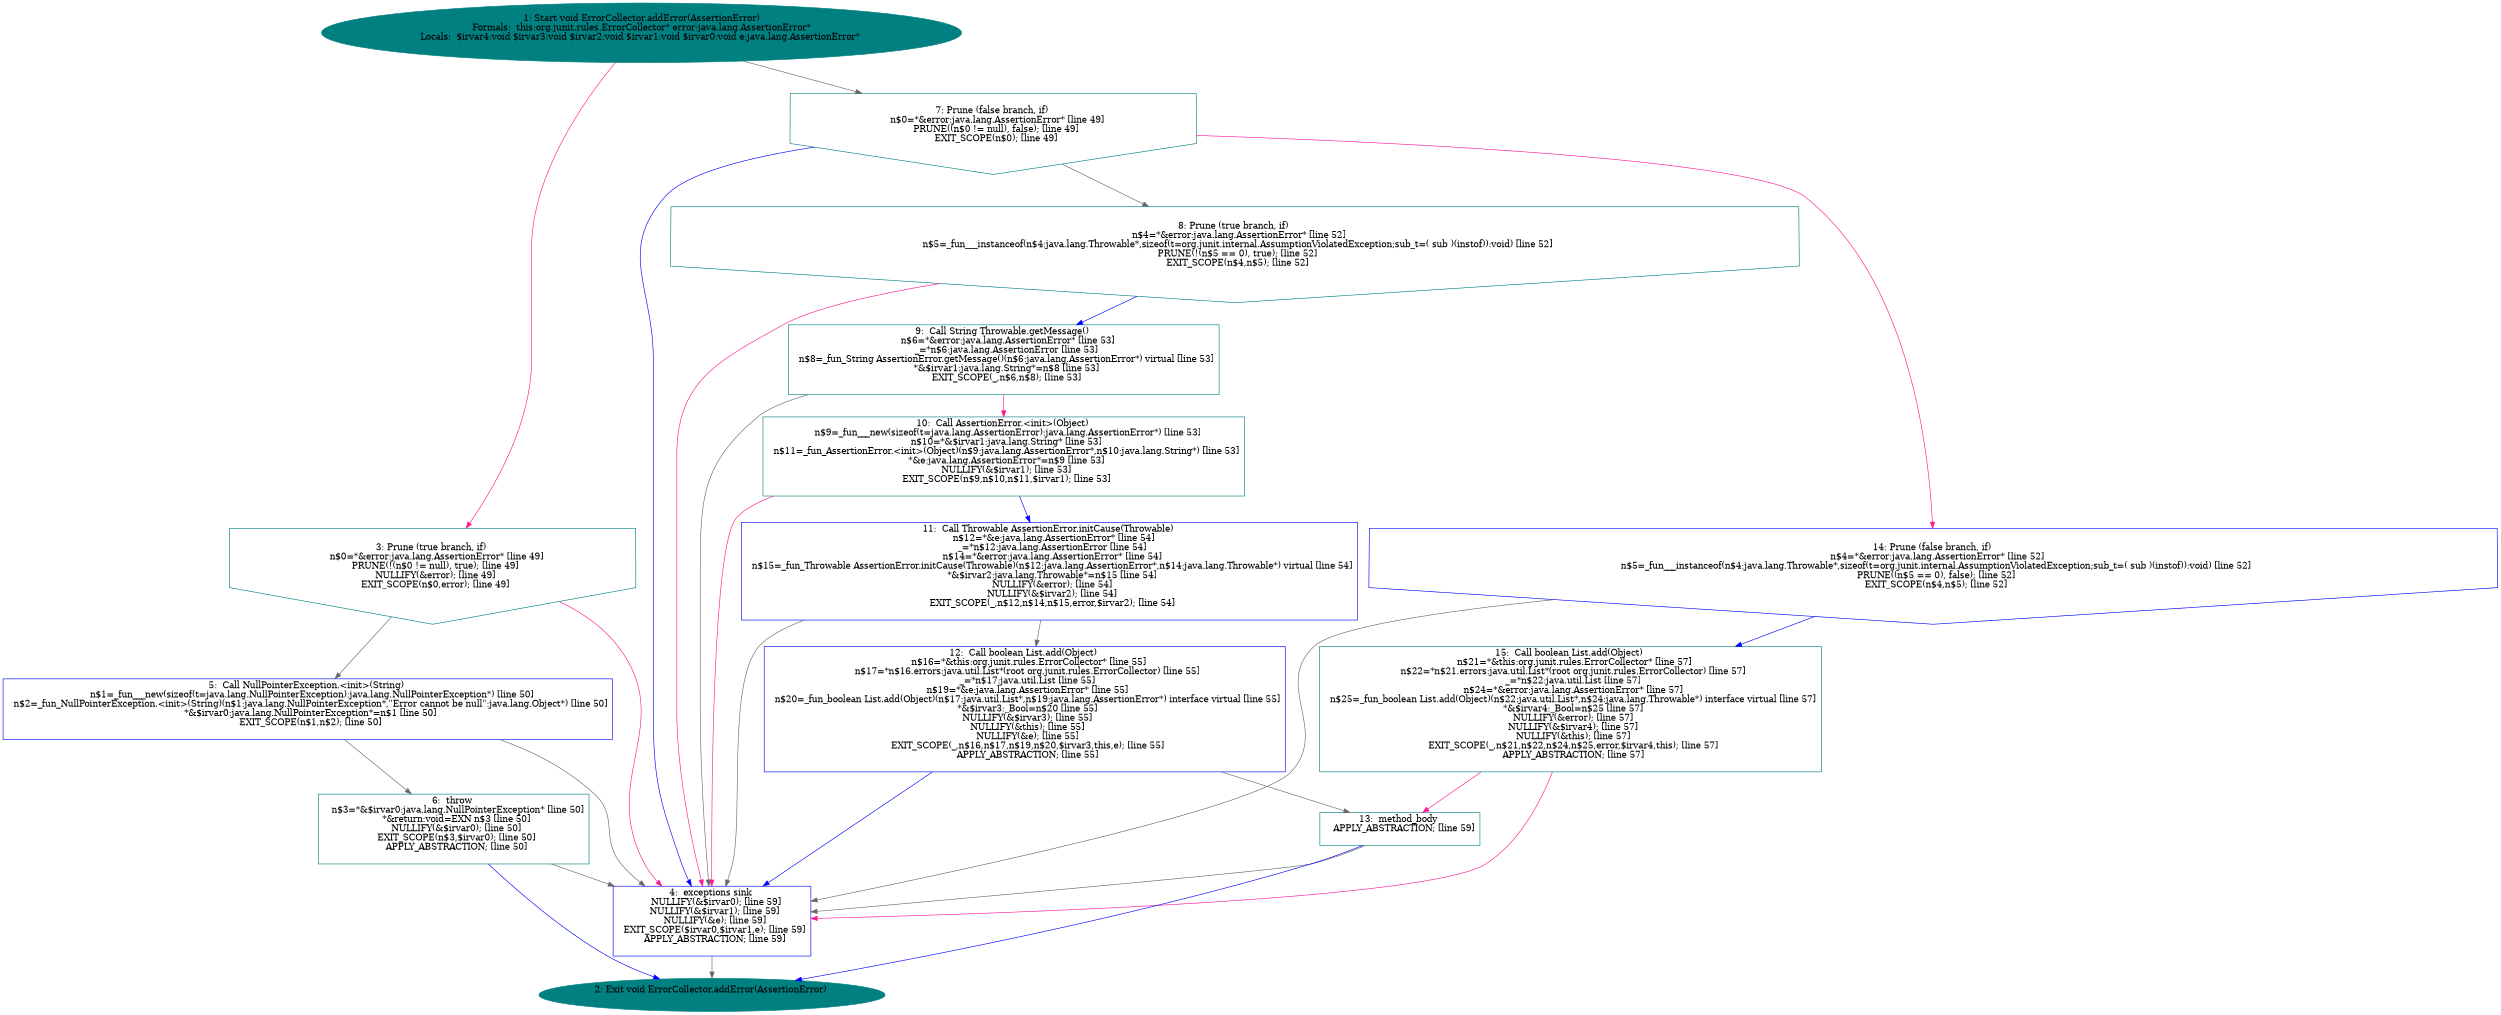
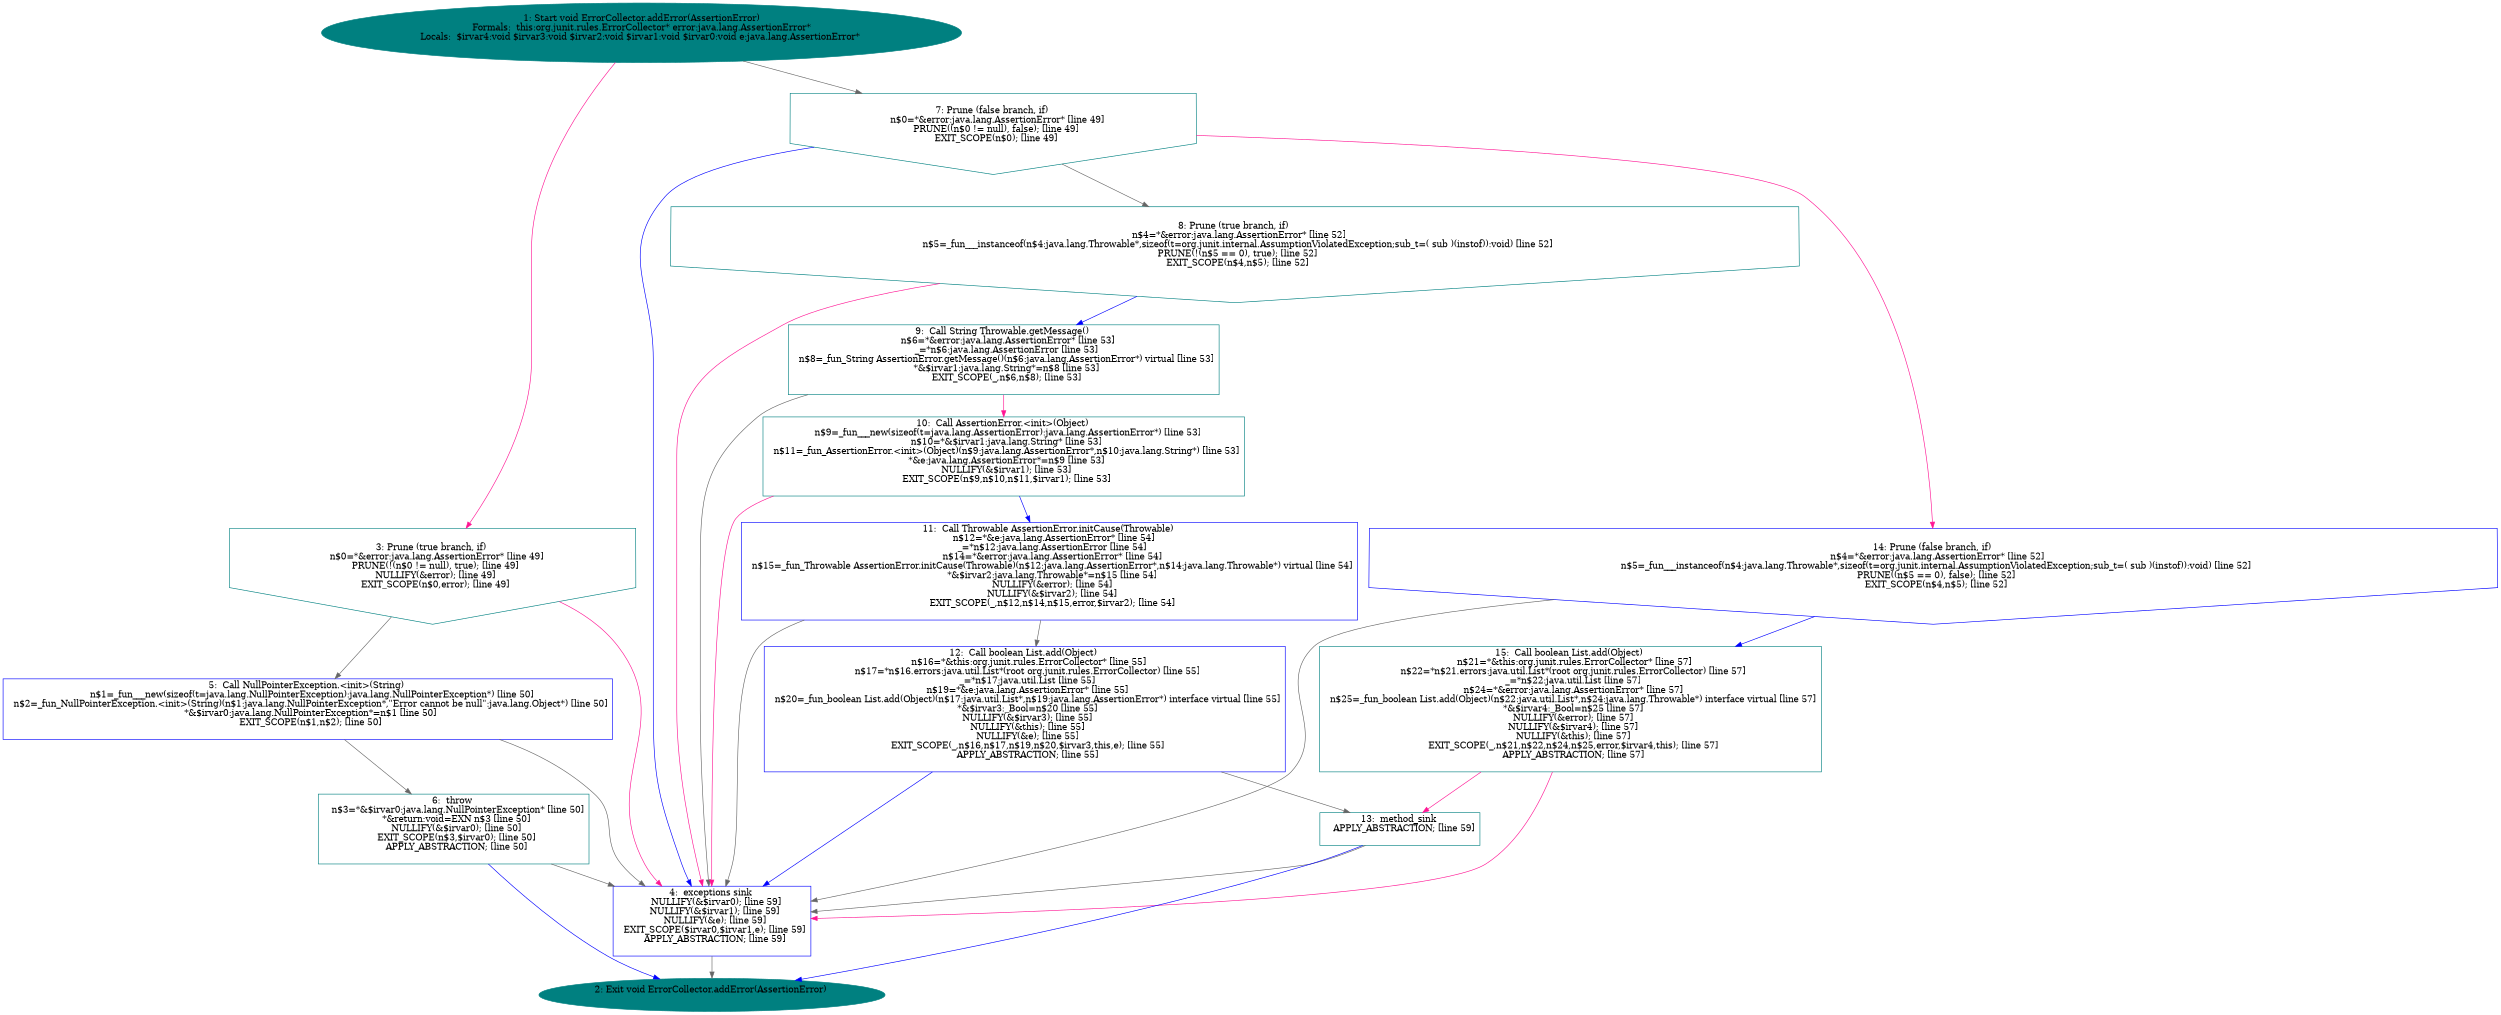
node "13:  method_body APPLY_ABSTRACTION; [line 59]": label "13:  method_body APPLY_ABSTRACTION; [line 59]" -> "13:  method_sink APPLY_ABSTRACTION; [line 59]"
